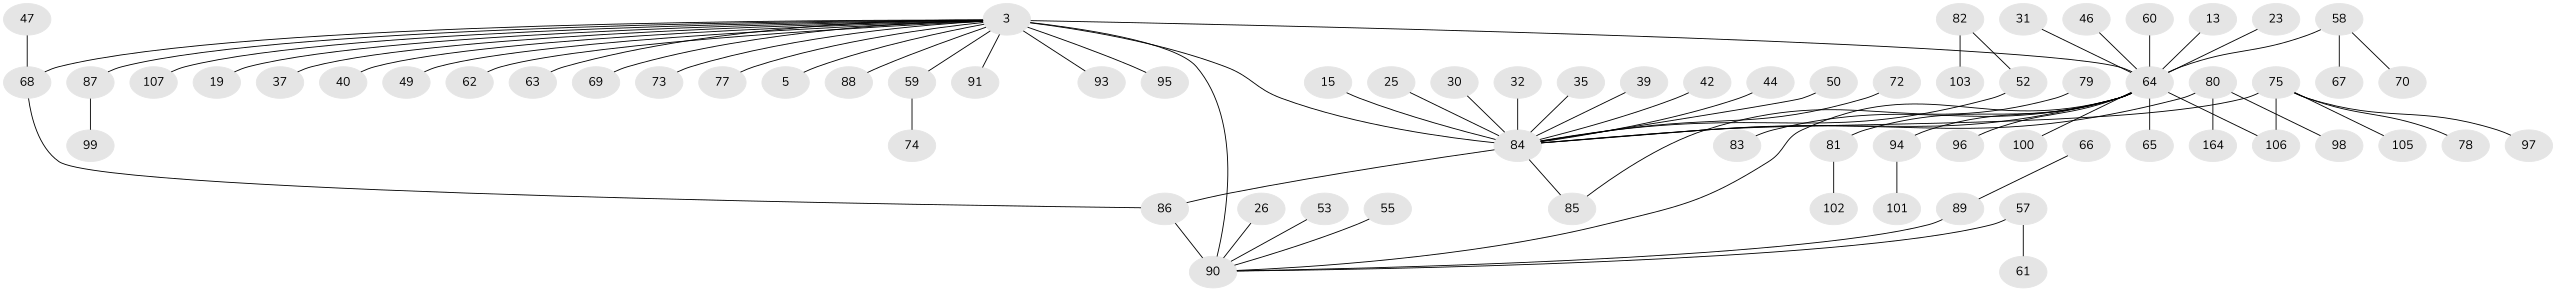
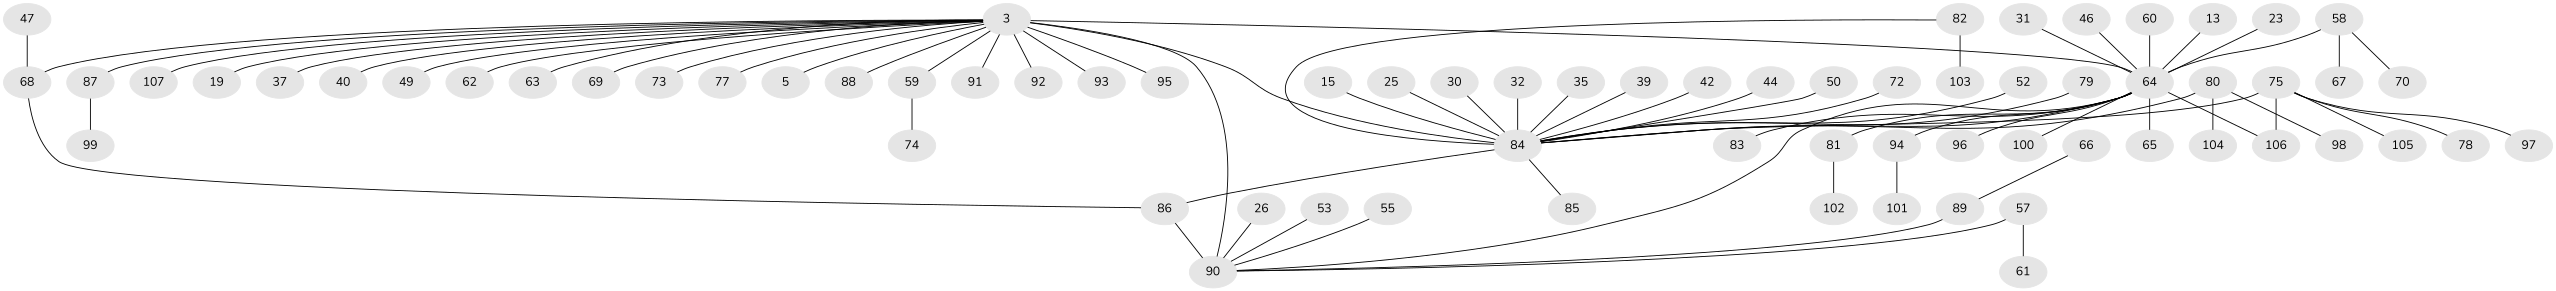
edge "82" -- "52": now "82" -- "84"
node "92": added
edge "79" -- "85": now "79" -- "84"
node "164": label "164" -> "104"
